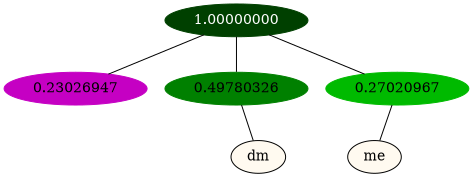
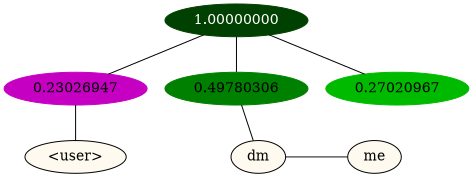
node "0.49780326": label "0.49780326" -> "0.49780306"
edge "0.27020967" -- "me": now "dm" -- "me"
node "<user>": added
